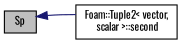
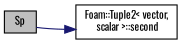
edge "Foam::Tuple2< vector, scalar >::second" -> "Sp": reversed
